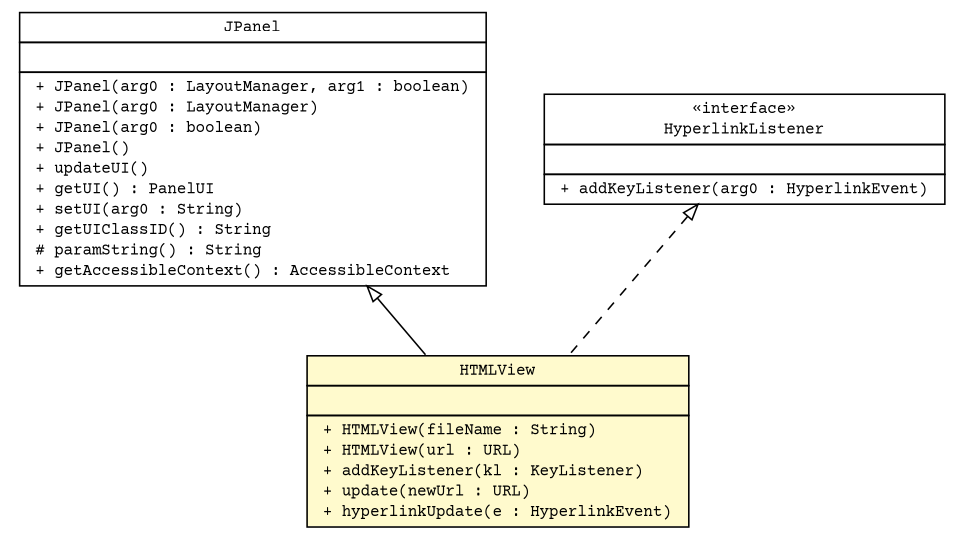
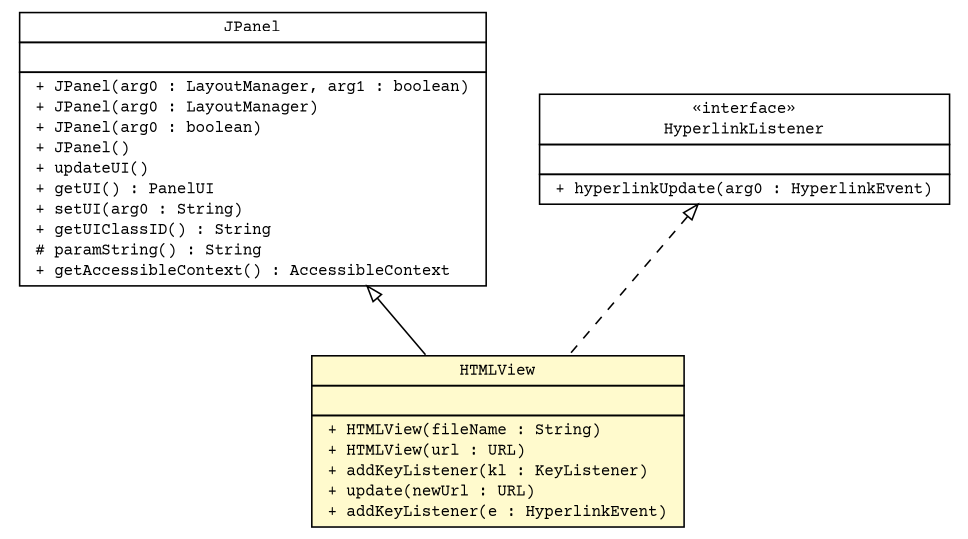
node "HyperlinkListener": text "+ addKeyListener(arg0 : HyperlinkEvent)" -> "+ hyperlinkUpdate(arg0 : HyperlinkEvent)"
node "HTMLView": text "+ hyperlinkUpdate(e : HyperlinkEvent)" -> "+ addKeyListener(e : HyperlinkEvent)"
